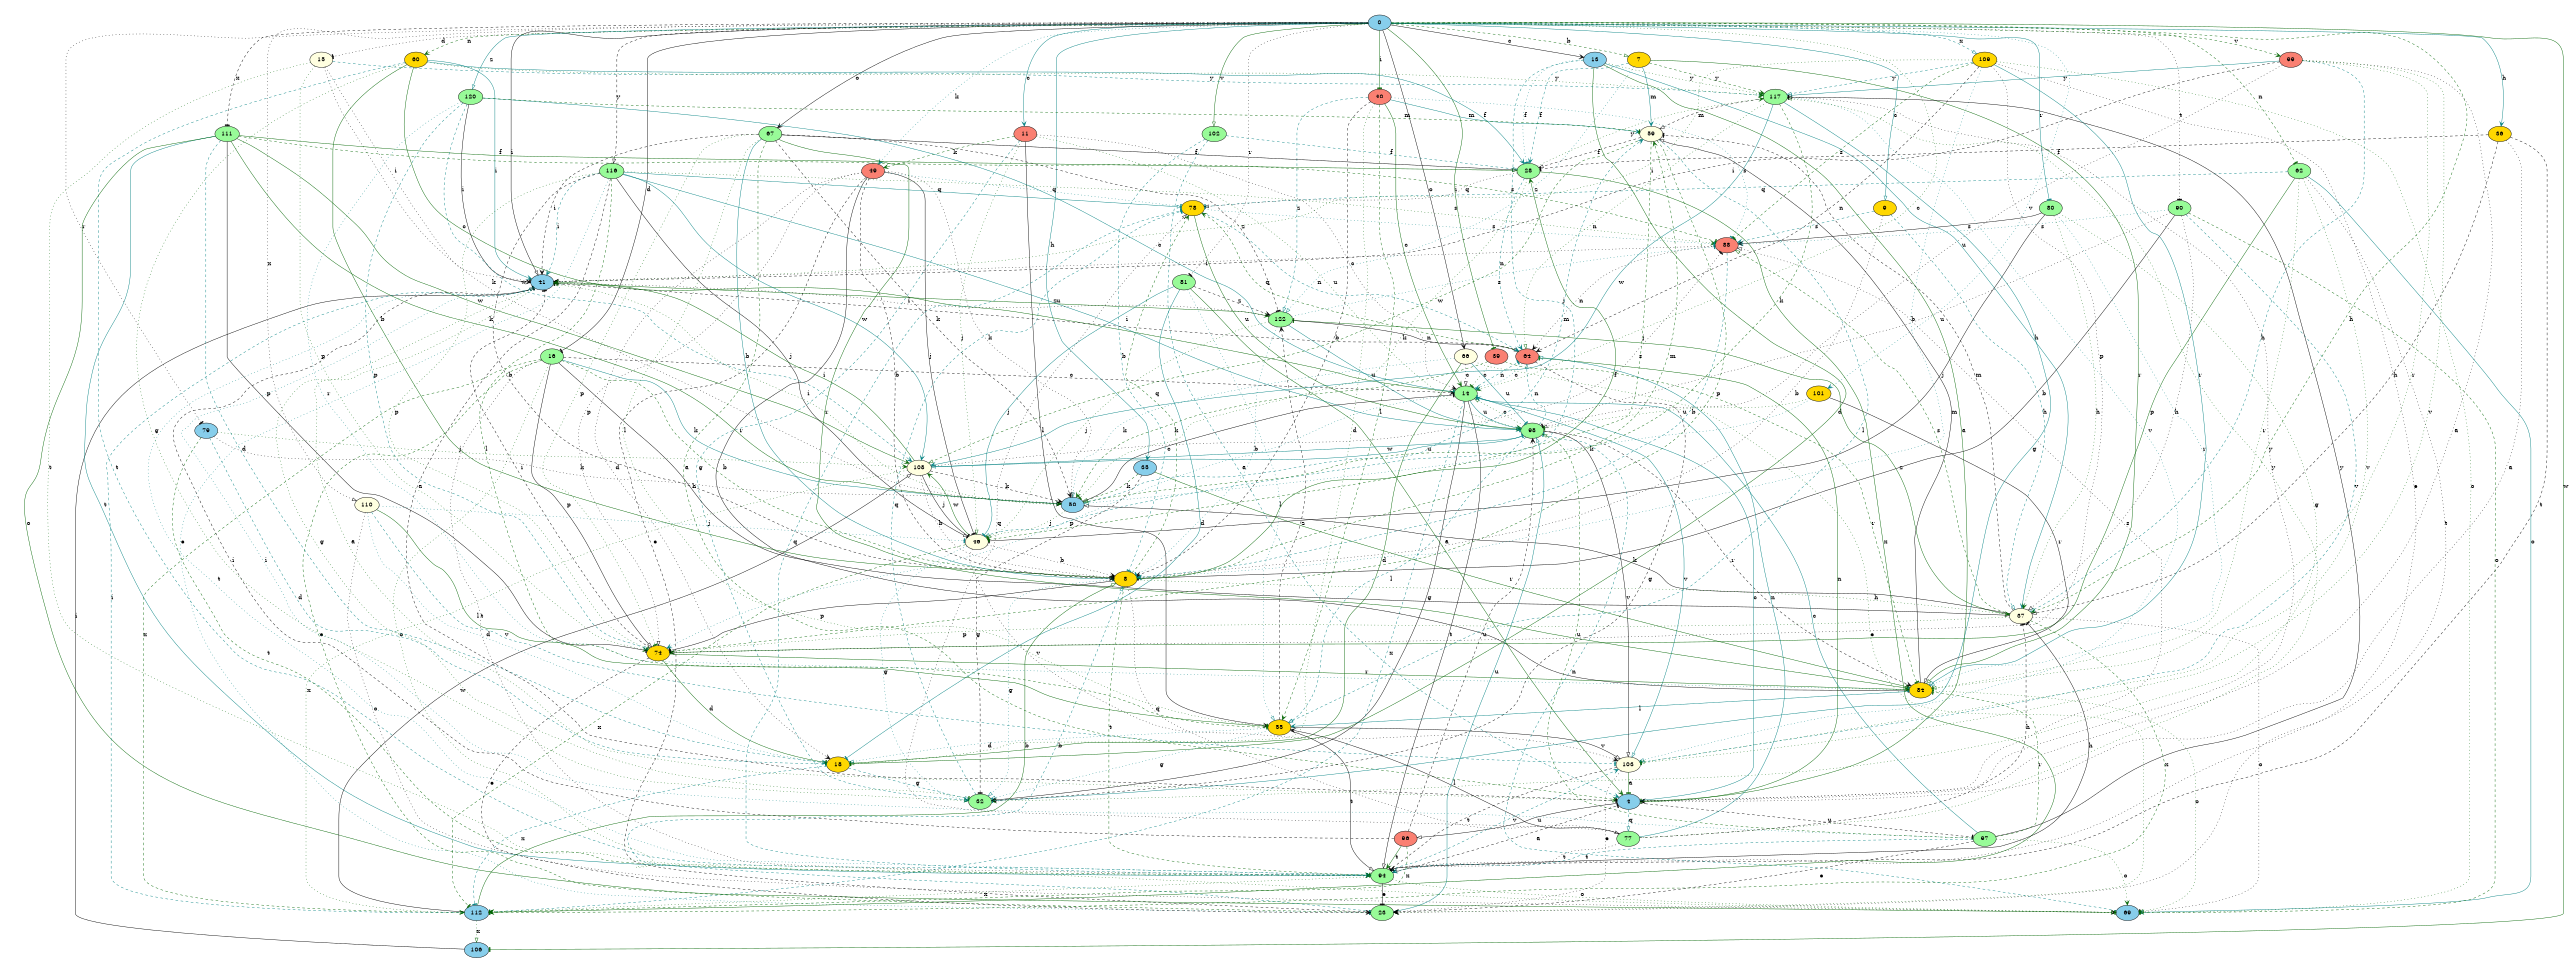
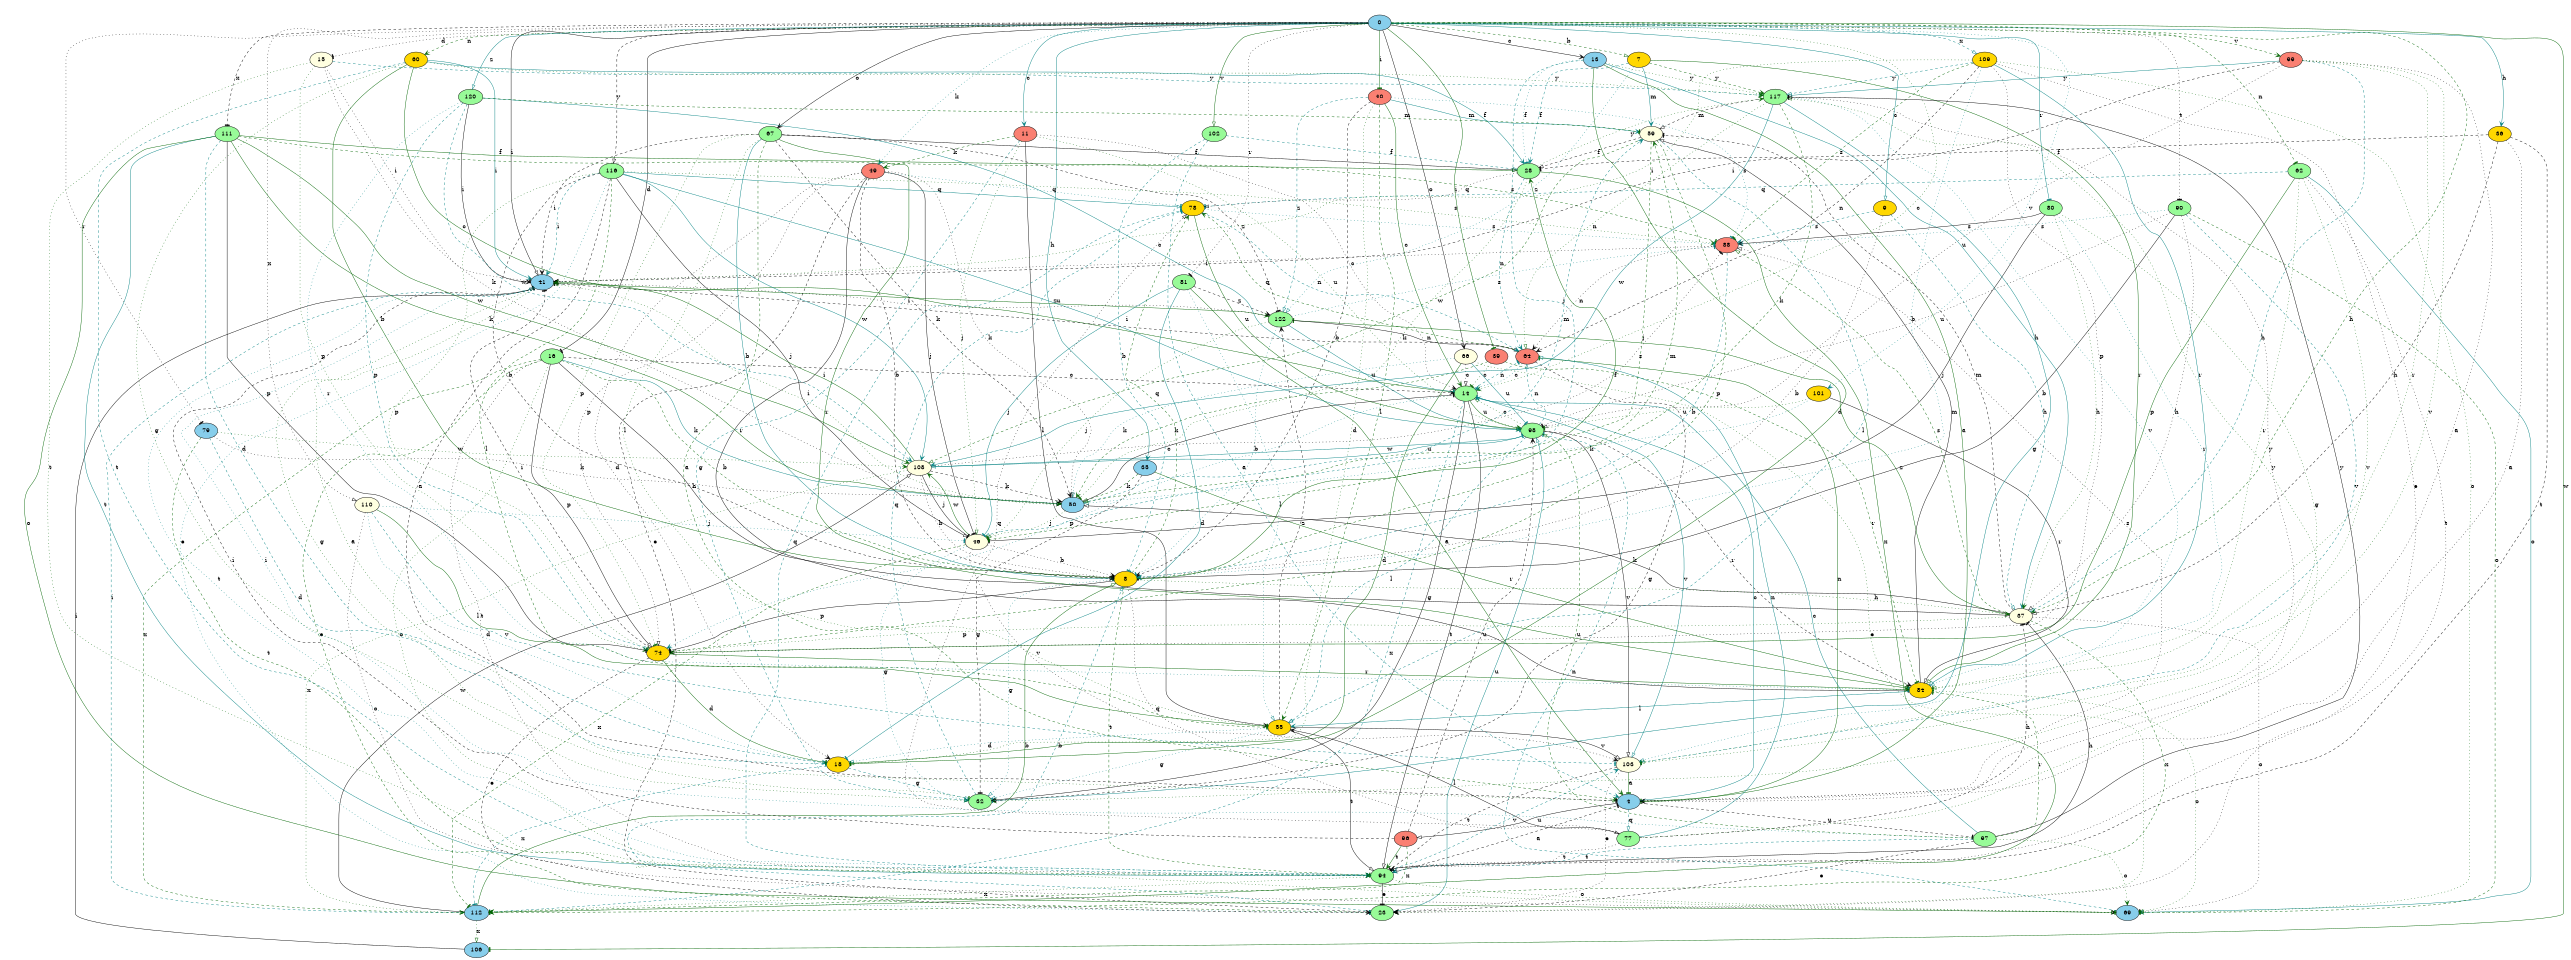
edge "14" -> "98": color teal -> darkgreen
edge "79" -> "108": label "j" -> "w"
